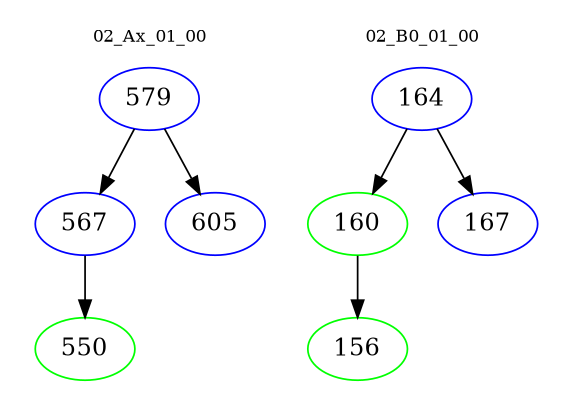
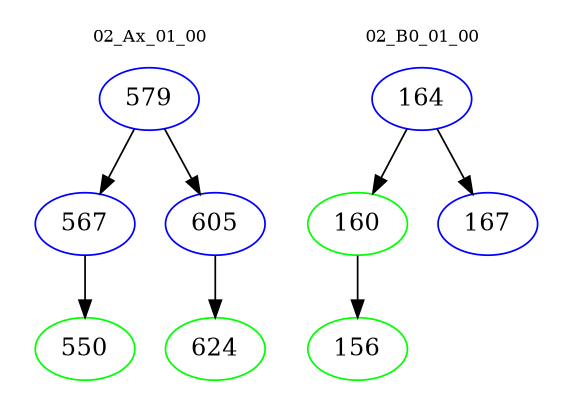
node "624": added
